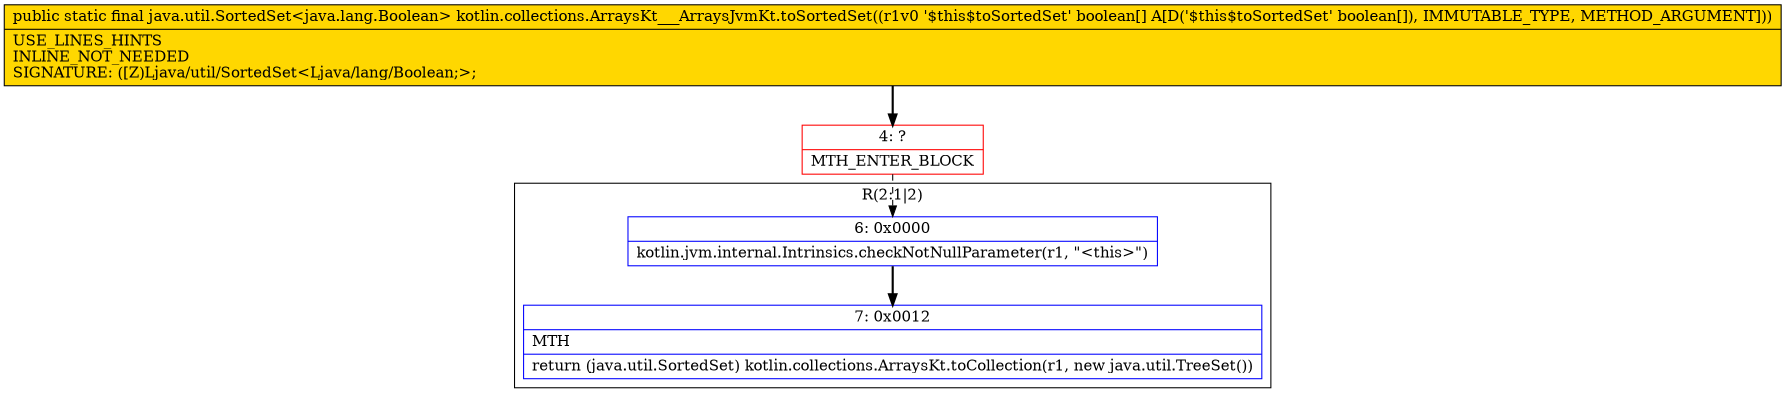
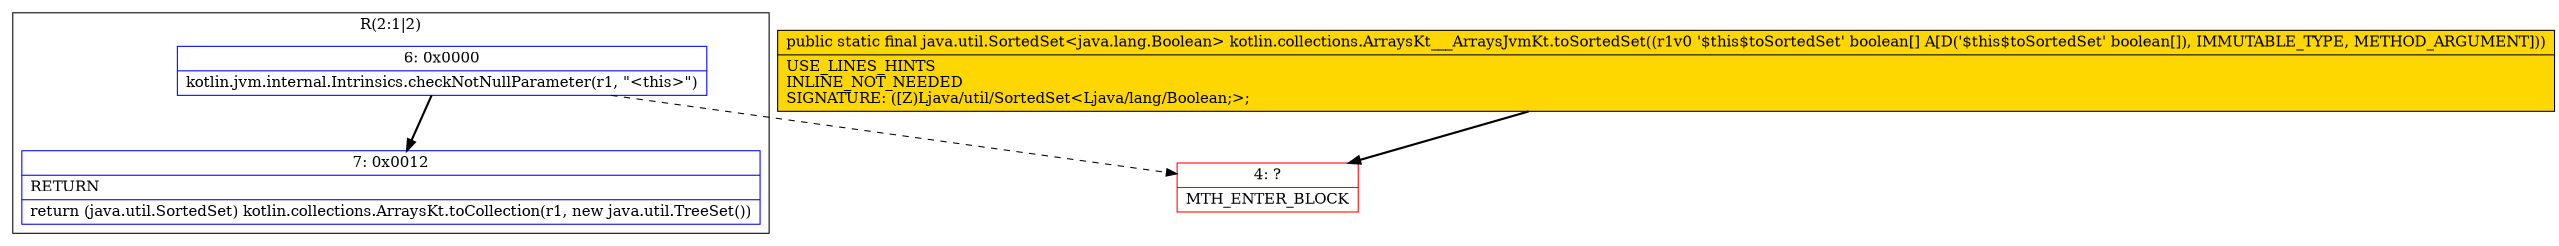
edge "4: ?" -> "6: 0x0000": reversed
node "7: 0x0012": text "MTH" -> "RETURN"
